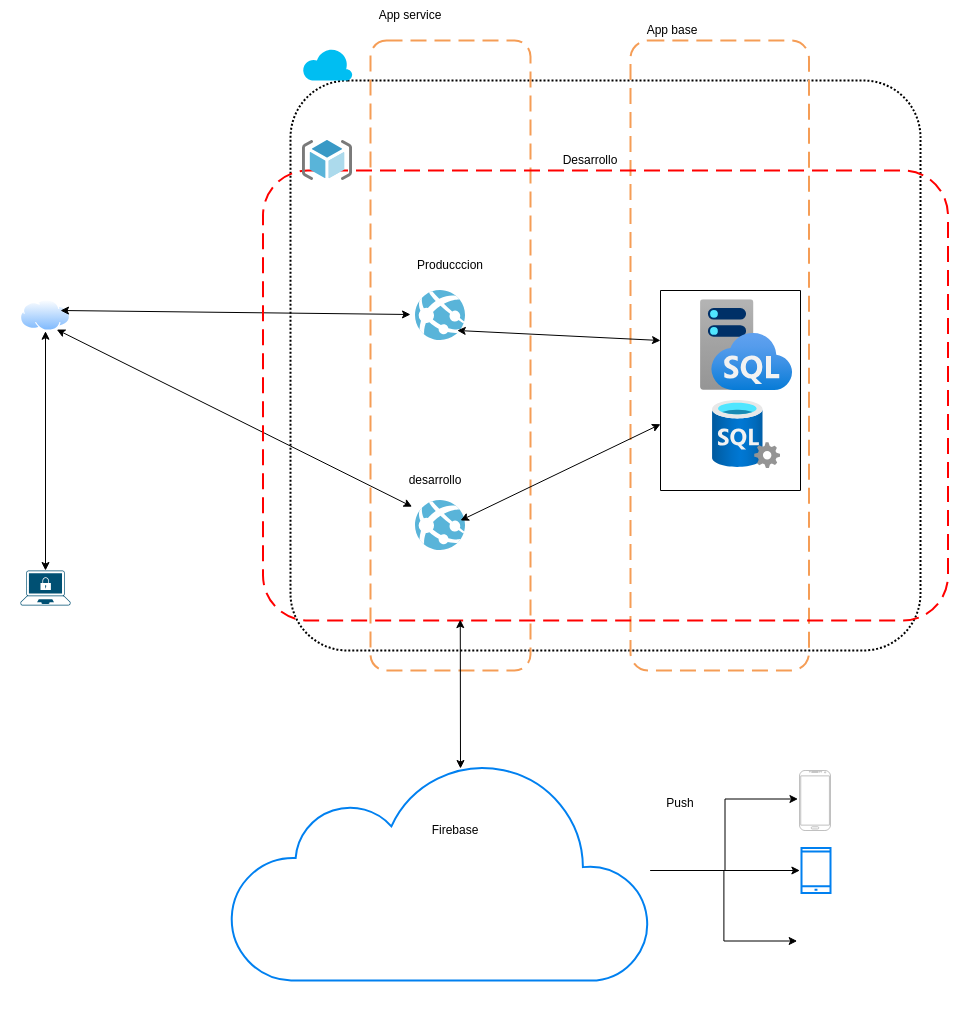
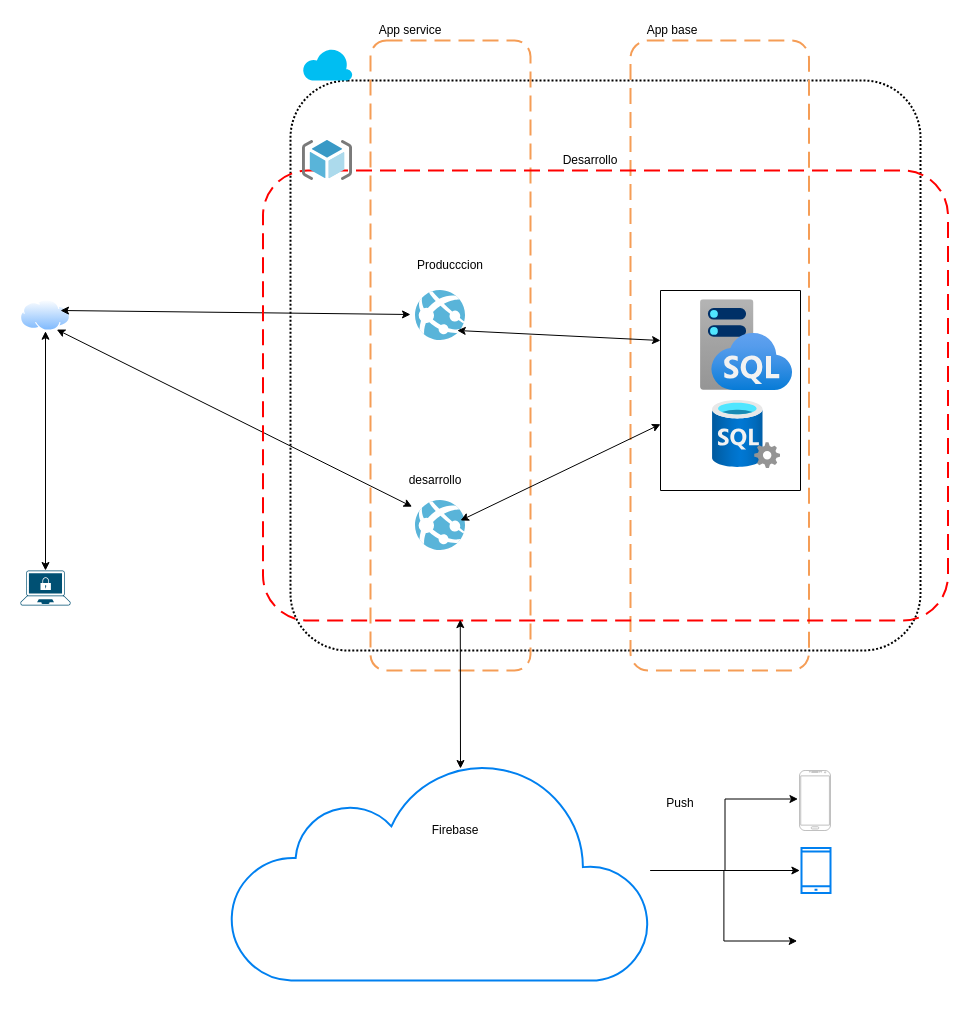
node "App service": moved (411, 16) -> (411, 31)
